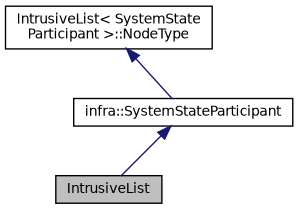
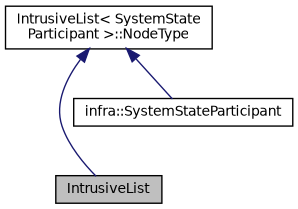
edge "IntrusiveList" -> "infra::SystemStateParticipant": now "IntrusiveList" -> "IntrusiveList< SystemState Participant >::NodeType"
